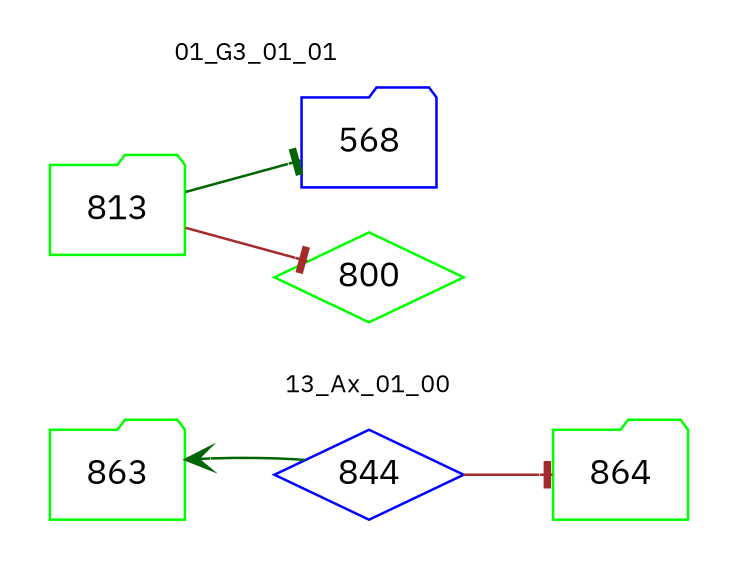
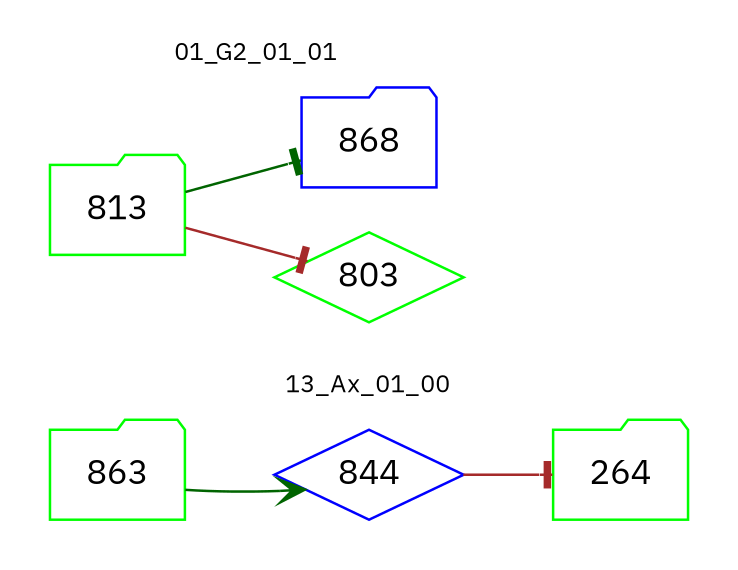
cluster "01_G3_01_01": label "01_G3_01_01" -> "01_G2_01_01"
node "568": label "568" -> "868"
node "800": label "800" -> "803"
edge "844" -> "863": reversed
node "864": label "864" -> "264"
